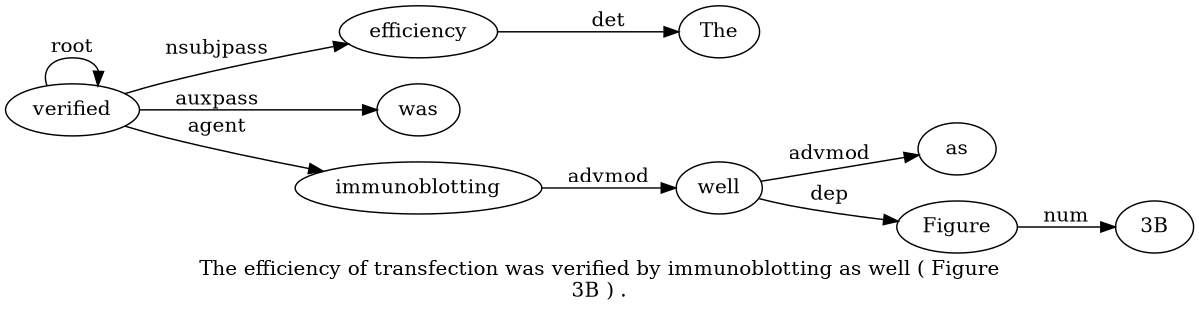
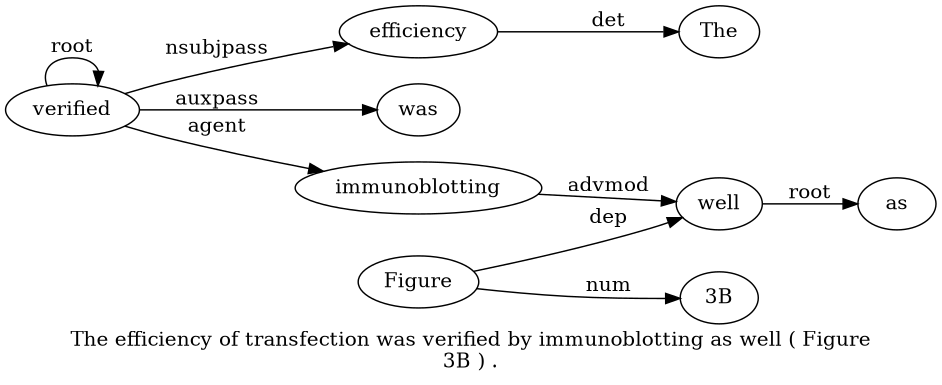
edge "well" -> "as": label "advmod" -> "root"
edge "well" -> "Figure": reversed
